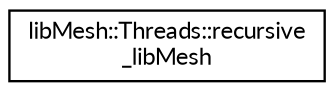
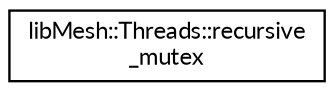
node "libMesh::Threads::recursive _libMesh": label "libMesh::Threads::recursive _libMesh" -> "libMesh::Threads::recursive _mutex"
